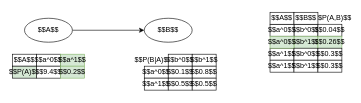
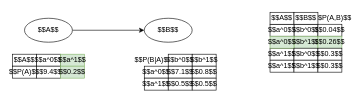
node "$$P(A)$$": fillcolor #d5e8d4 -> #ffffff
node "$$0.1$$": label "$$0.1$$" -> "$$7.1$$"
